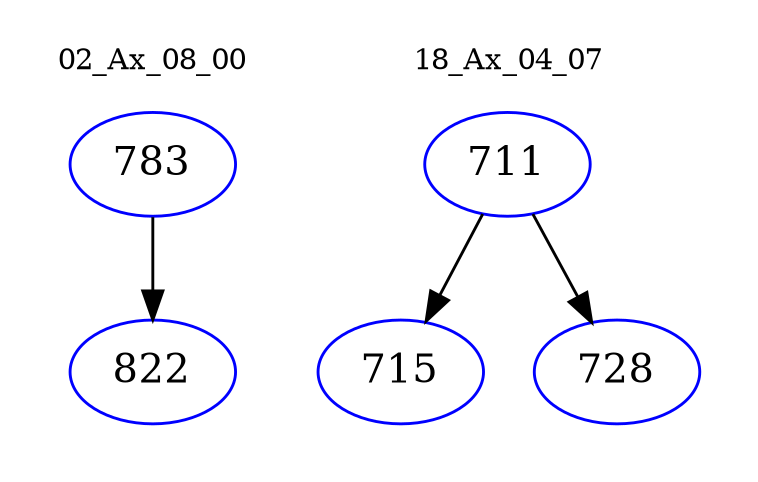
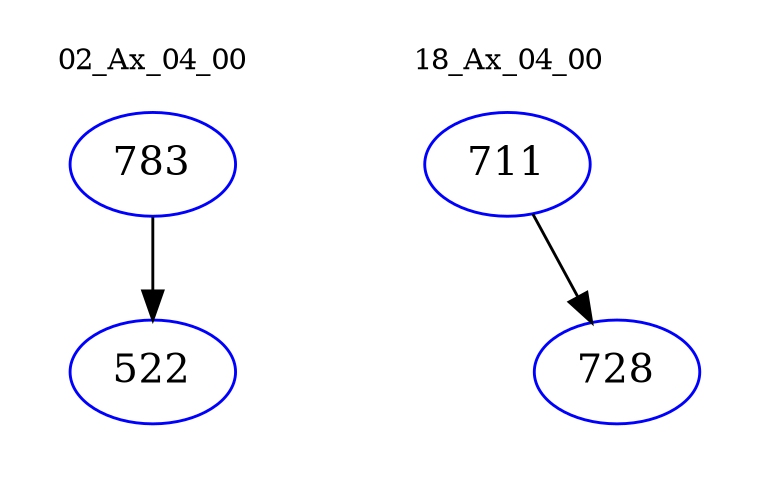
cluster "02_Ax_08_00": label "02_Ax_08_00" -> "02_Ax_04_00"
cluster "18_Ax_04_07": label "18_Ax_04_07" -> "18_Ax_04_00"
node "822": label "822" -> "522"
node "715": removed
